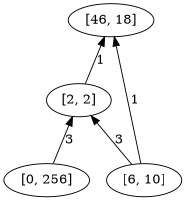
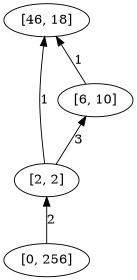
edge "[0, 256]" -> "[2, 2]": label "3" -> "2"
edge "[6, 10]" -> "[2, 2]": reversed
